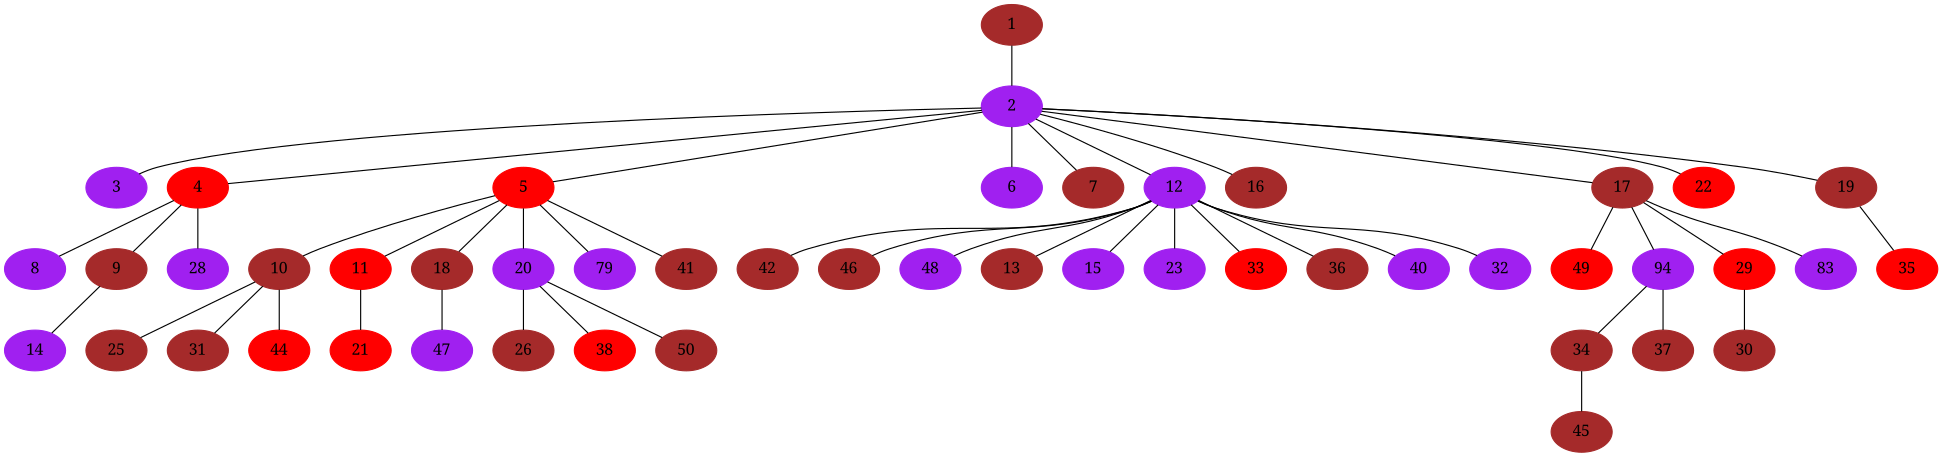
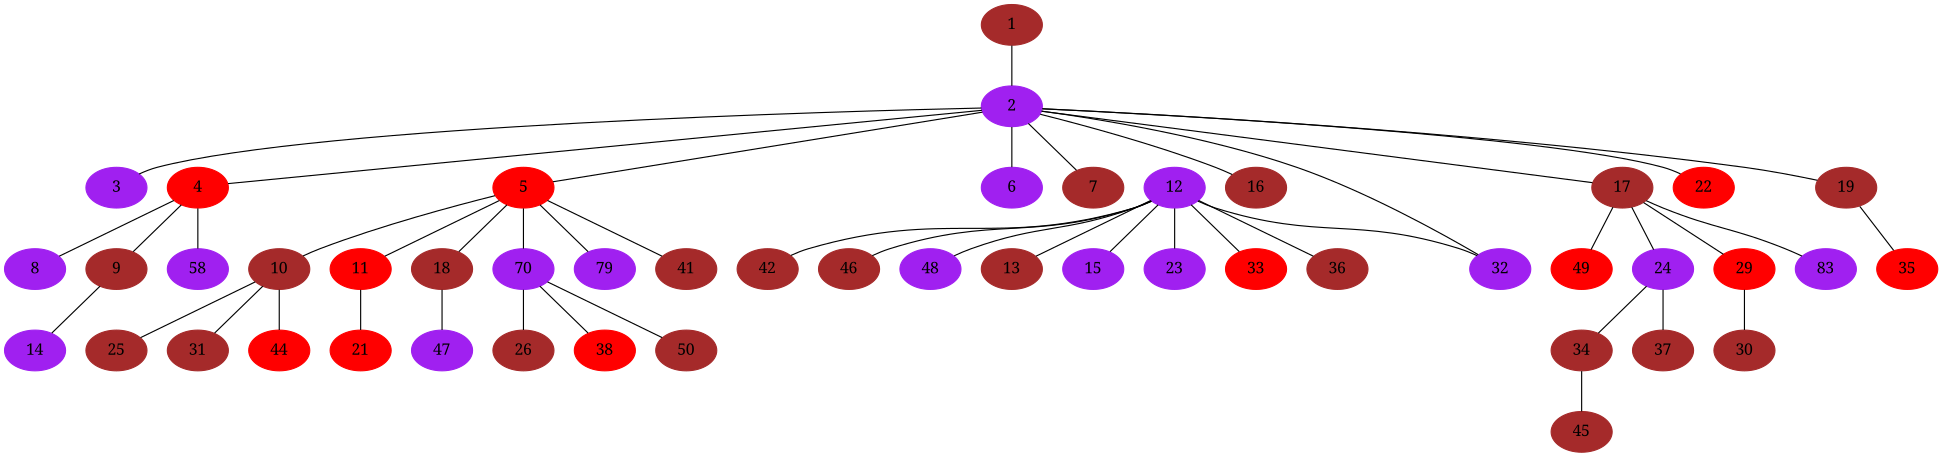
edge "2" -- "12": now "2" -- "32"
node "28": label "28" -> "58"
node "20": label "20" -> "70"
node "40": removed
node "94": label "94" -> "24"
